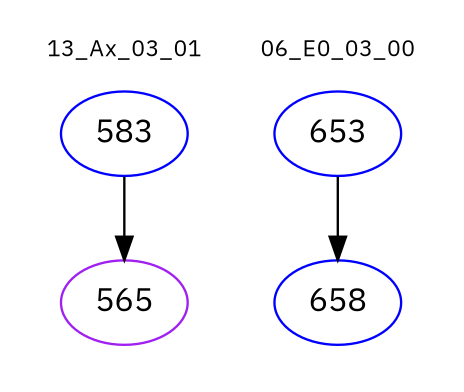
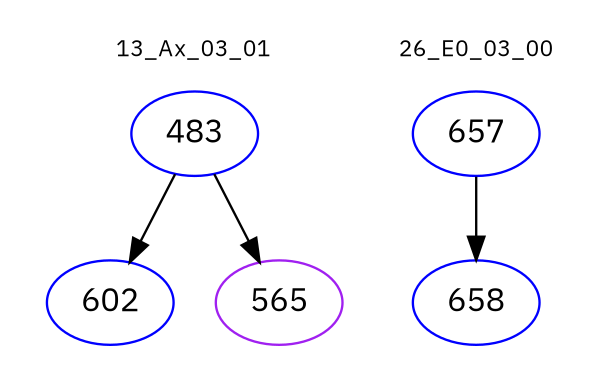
cluster "06_E0_03_00": label "06_E0_03_00" -> "26_E0_03_00"
node "583": label "583" -> "483"
node "653": label "653" -> "657"
node "602": added
